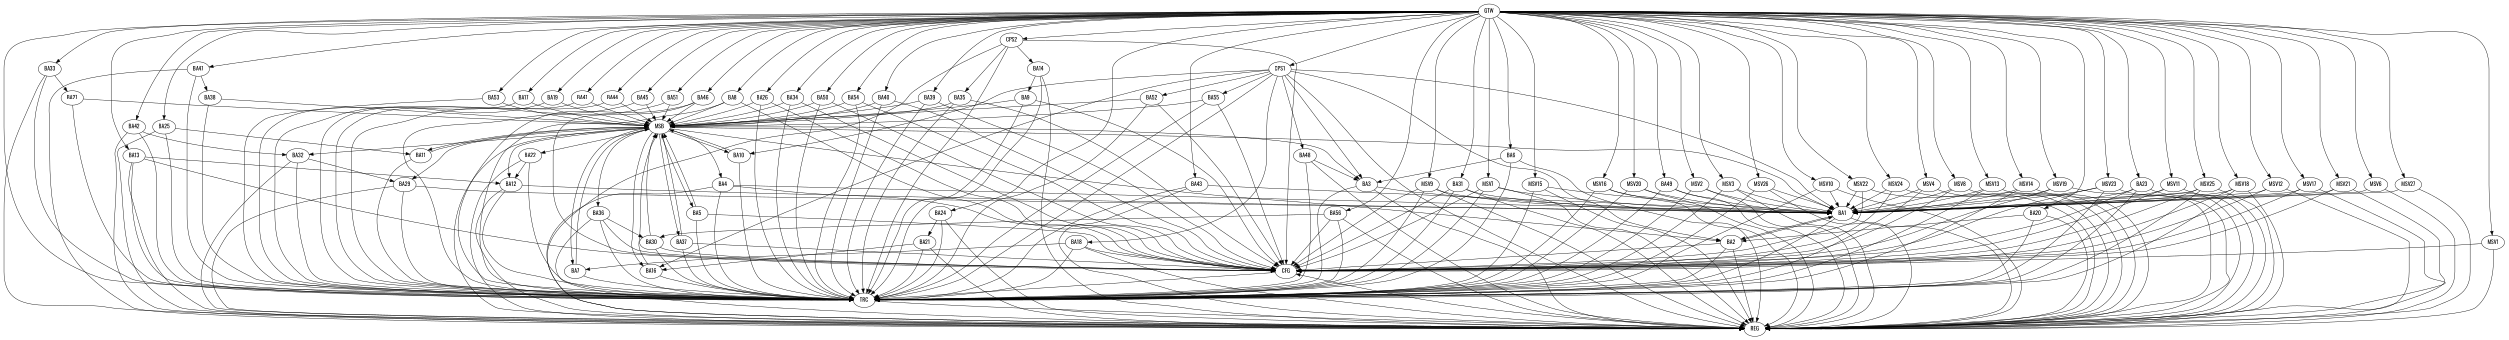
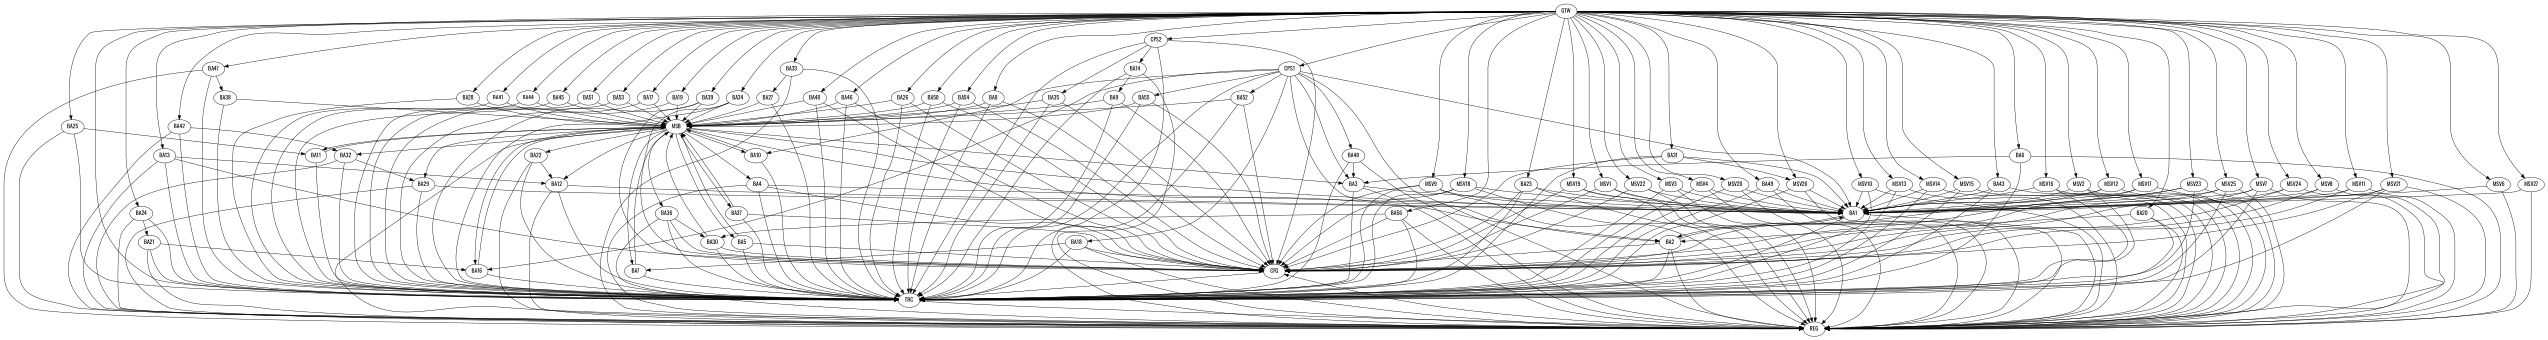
node "BA28": added
edge "MSV1" -> "BA1": added
edge "BA31" -> "REG": now "BA31" -> "MSV26"
edge "MSV21" -> "TRC": added
